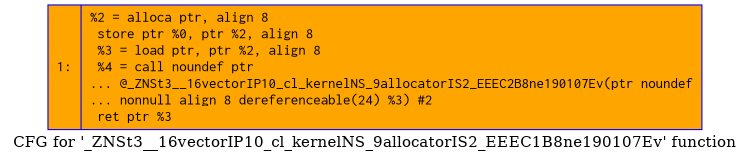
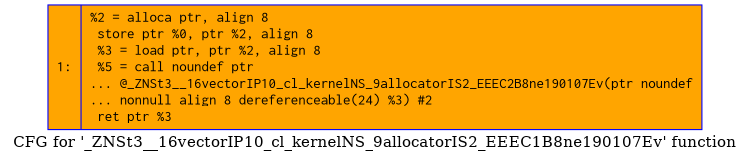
node "1:": text "%4 = call noundef ptr" -> "%5 = call noundef ptr"
